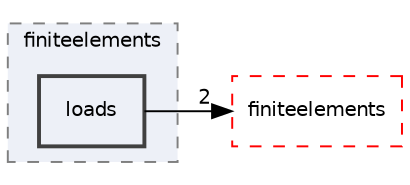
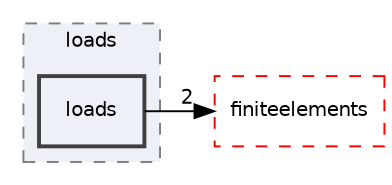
cluster "finiteelements": label "finiteelements" -> "loads"
